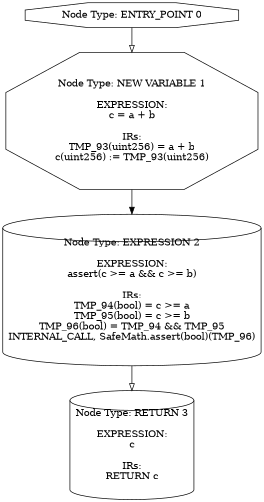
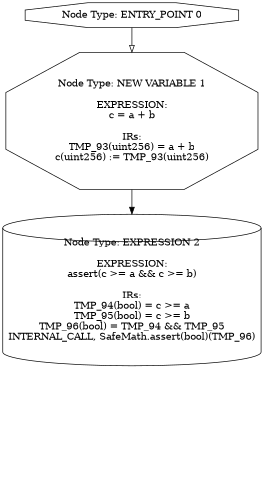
node "Node Type: RETURN 3 EXPRESSION: c IRs: RETURN c": removed
